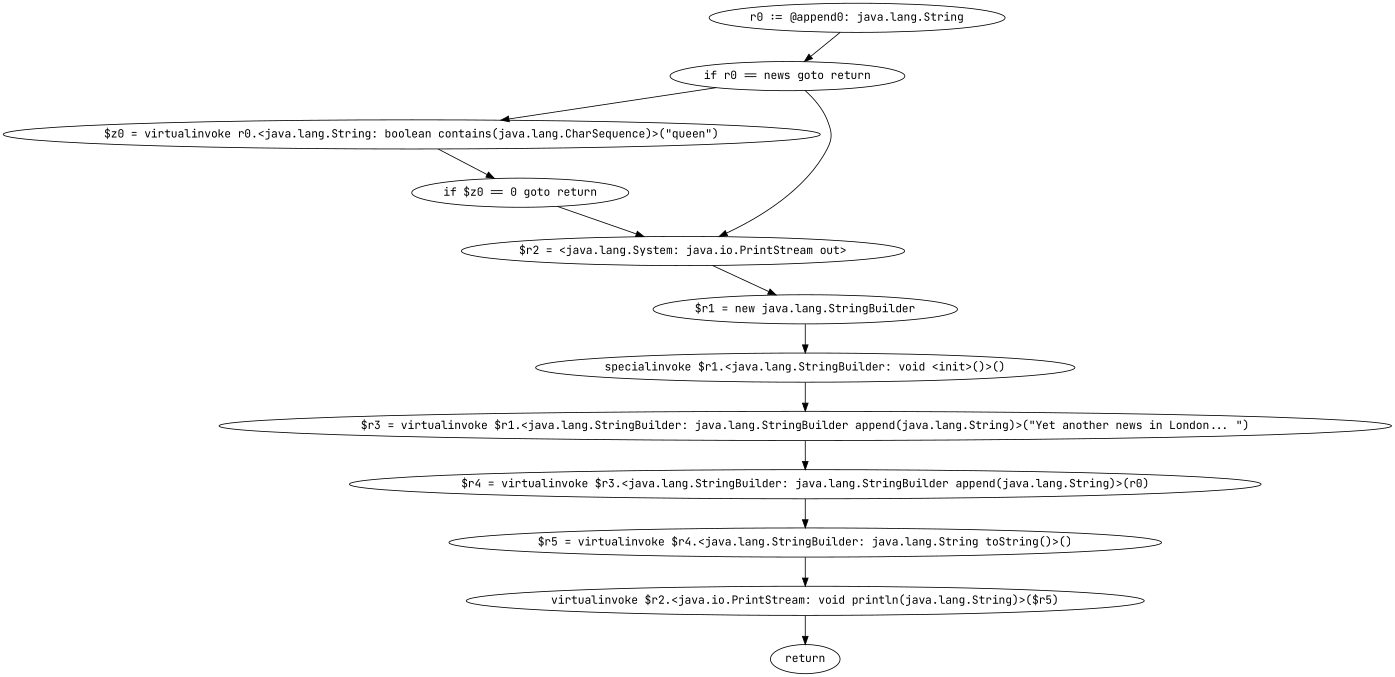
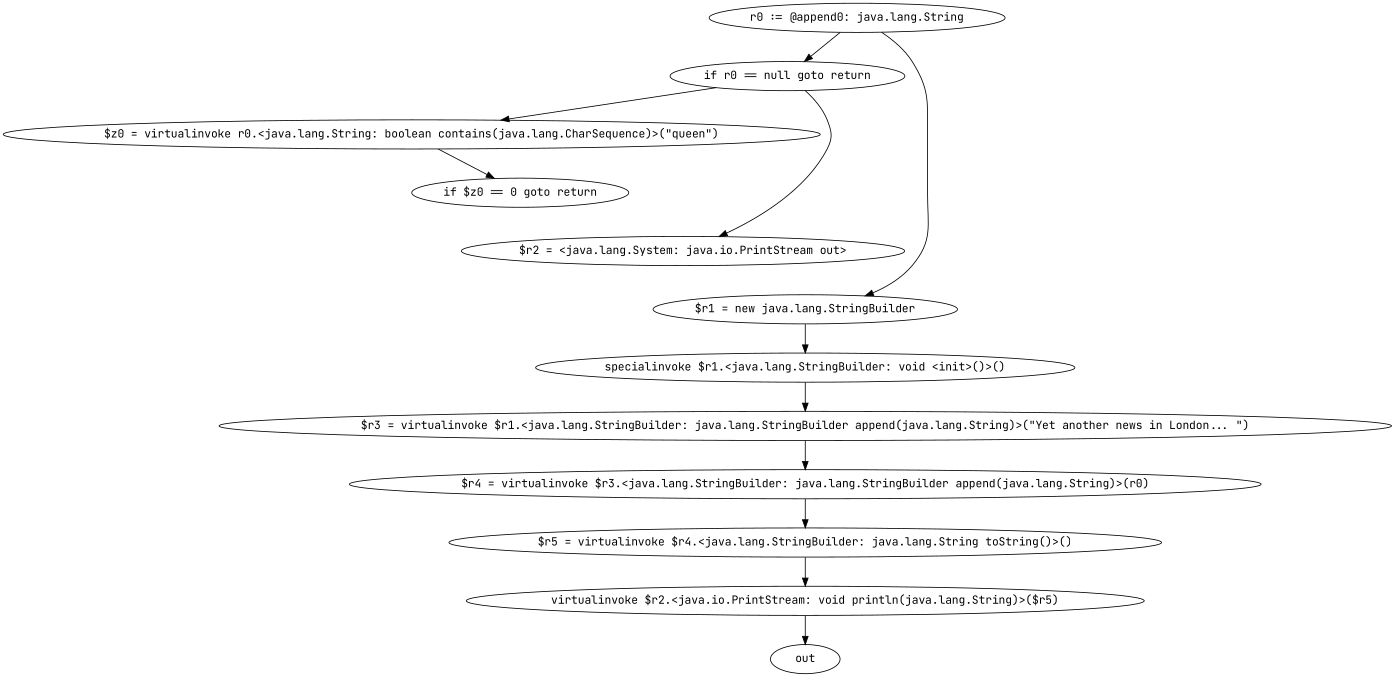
node "if r0 == news goto return": label "if r0 == news goto return" -> "if r0 == null goto return"
edge "if $z0 == 0 goto return" -> "$r2 = <java.lang.System: java.io.PrintStream out>": removed
edge "$r2 = <java.lang.System: java.io.PrintStream out>" -> "$r1 = new java.lang.StringBuilder": now "r0 := @append0: java.lang.String" -> "$r1 = new java.lang.StringBuilder"
node "return": label "return" -> "out"
